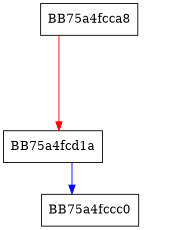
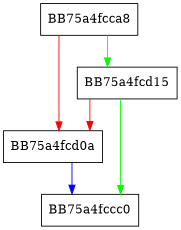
node "BB75a4fcd15": added
node "BB75a4fcd1a": label "BB75a4fcd1a" -> "BB75a4fcd0a"
